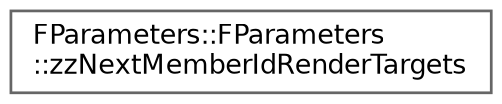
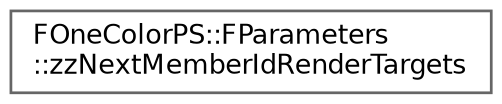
node "FParameters::FParameters ::zzNextMemberIdRenderTargets": label "FParameters::FParameters ::zzNextMemberIdRenderTargets" -> "FOneColorPS::FParameters ::zzNextMemberIdRenderTargets"
